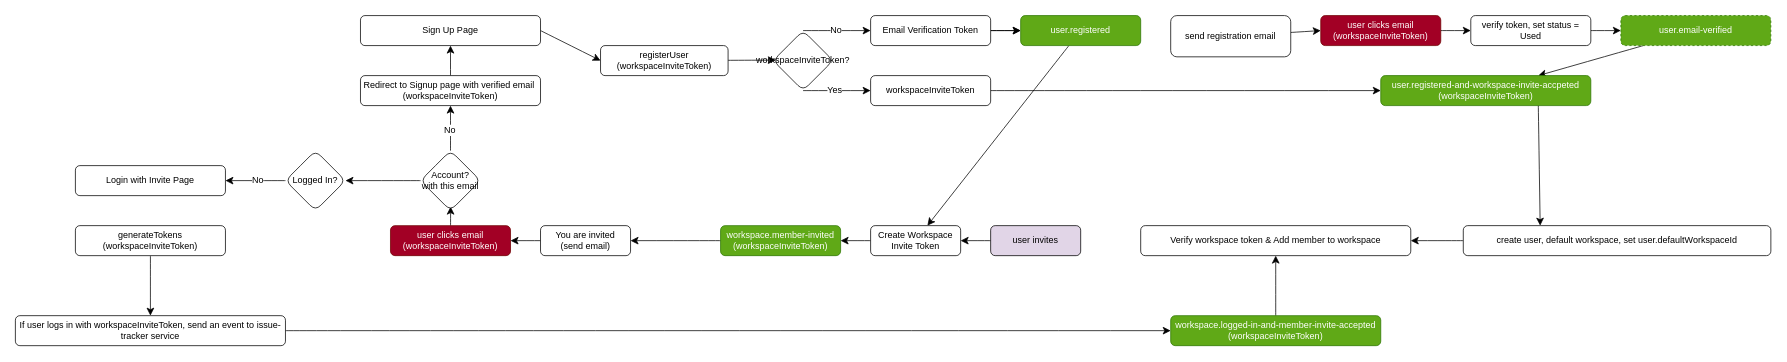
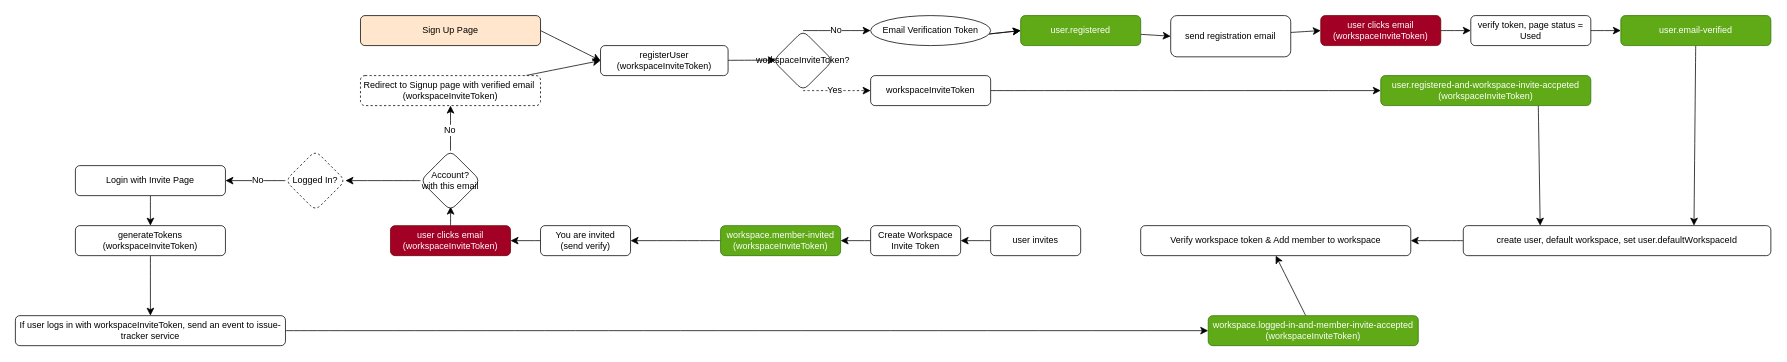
node "Sign Up Page": fillcolor #ffffff -> #ffe6cc
node "Email Verification Token": shape rounded rectangle -> ellipse
node "verify token, set status = Used": label "verify token, set status = Used" -> "verify token, page status = Used"
node "user.email-verified": style dashed -> solid
edge "user.email-verified" -> "user.registered-and-workspace-invite-accpeted (workspaceInviteToken)": now "user.email-verified" -> "create user, default workspace, set user.defaultWorkspaceId"
edge "Redirect to Signup page with verified email (workspaceInviteToken)" -> "Sign Up Page": now "Redirect to Signup page with verified email (workspaceInviteToken)" -> "registerUser (workspaceInviteToken)"
node "Redirect to Signup page with verified email (workspaceInviteToken)": style solid -> dashed
edge "workspaceInviteToken?" -> "workspaceInviteToken": style solid -> dashed
edge "user.registered" -> "Create Workspace Invite Token": now "user.registered" -> "send registration email"
node "Logged In?": style solid -> dashed
edge "Login with Invite Page" -> "generateTokens (workspaceInviteToken)": added
node "You are invited (send email)": label "You are invited (send email)" -> "You are invited (send verify)"
node "user invites": fillcolor #e1d5e7 -> #ffffff
node "workspace.logged-in-and-member-invite-accepted (workspaceInviteToken)": moved (1275, 330) -> (1313, 330)
